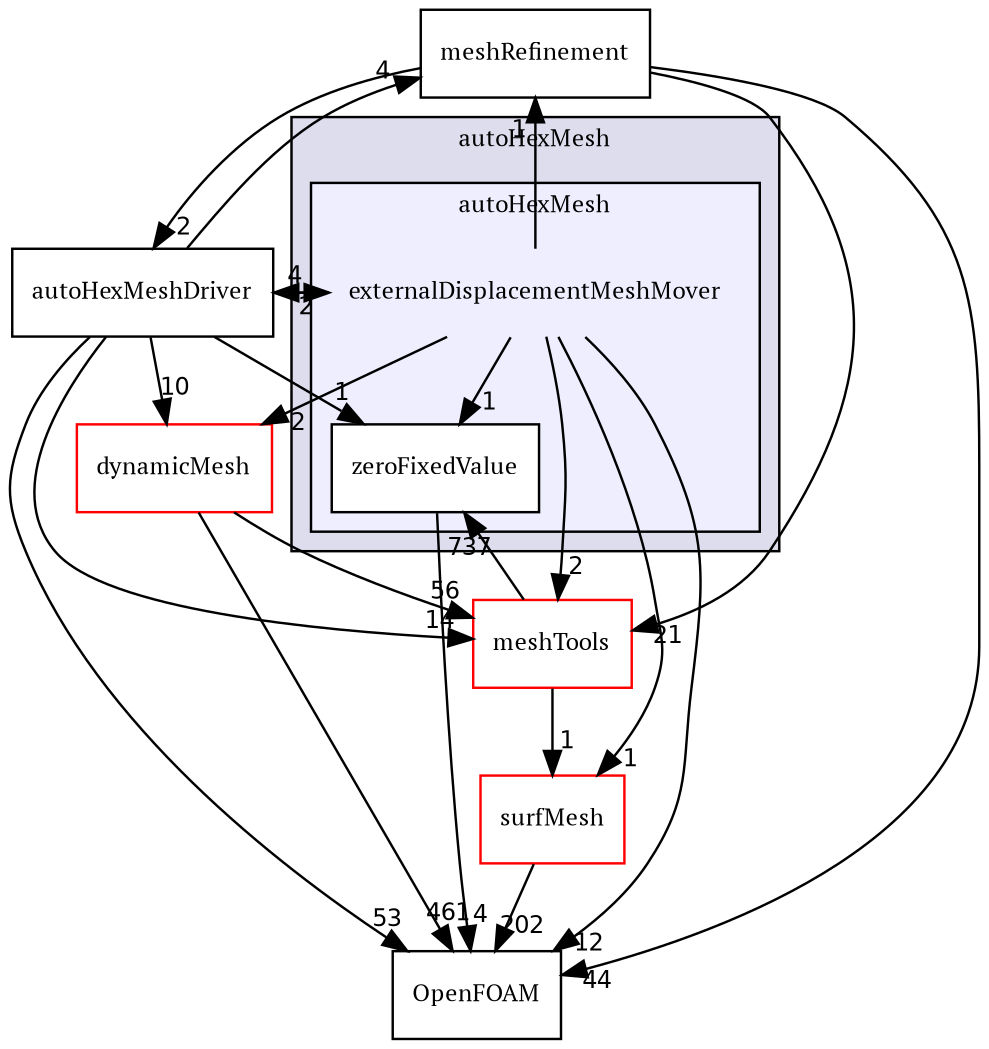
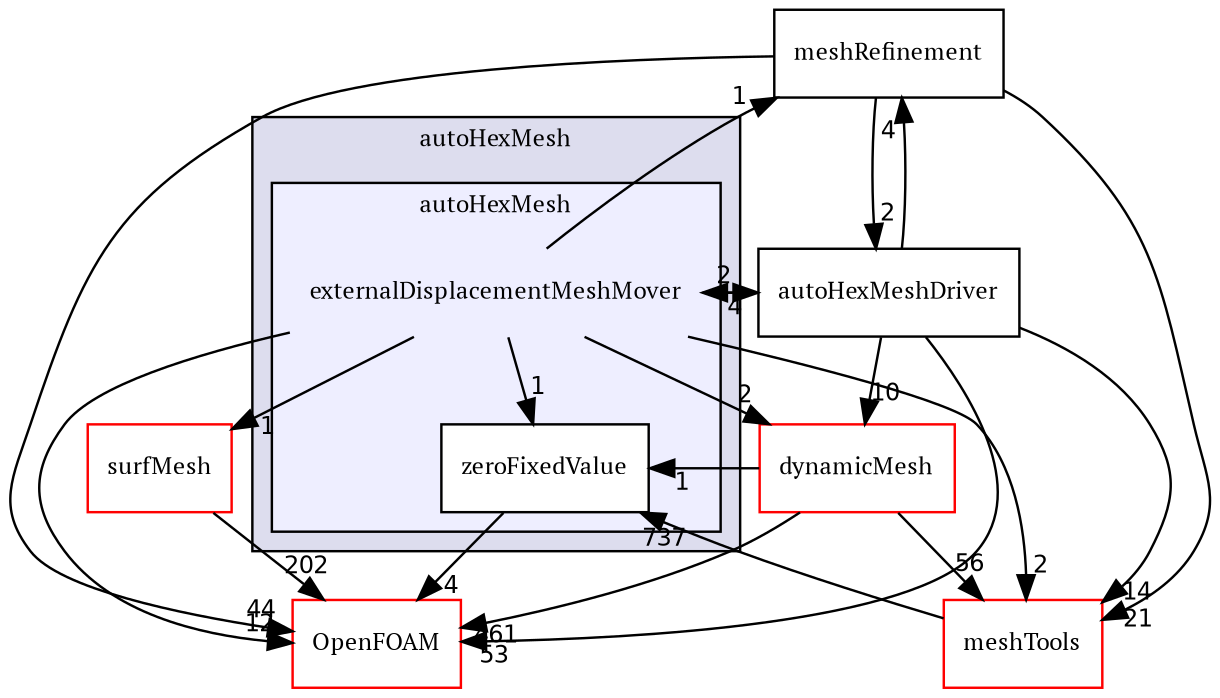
edge "autoHexMeshDriver" -> "zeroFixedValue": now "dynamicMesh" -> "zeroFixedValue"
edge "meshTools" -> "surfMesh": removed
node "OpenFOAM": color black -> red
